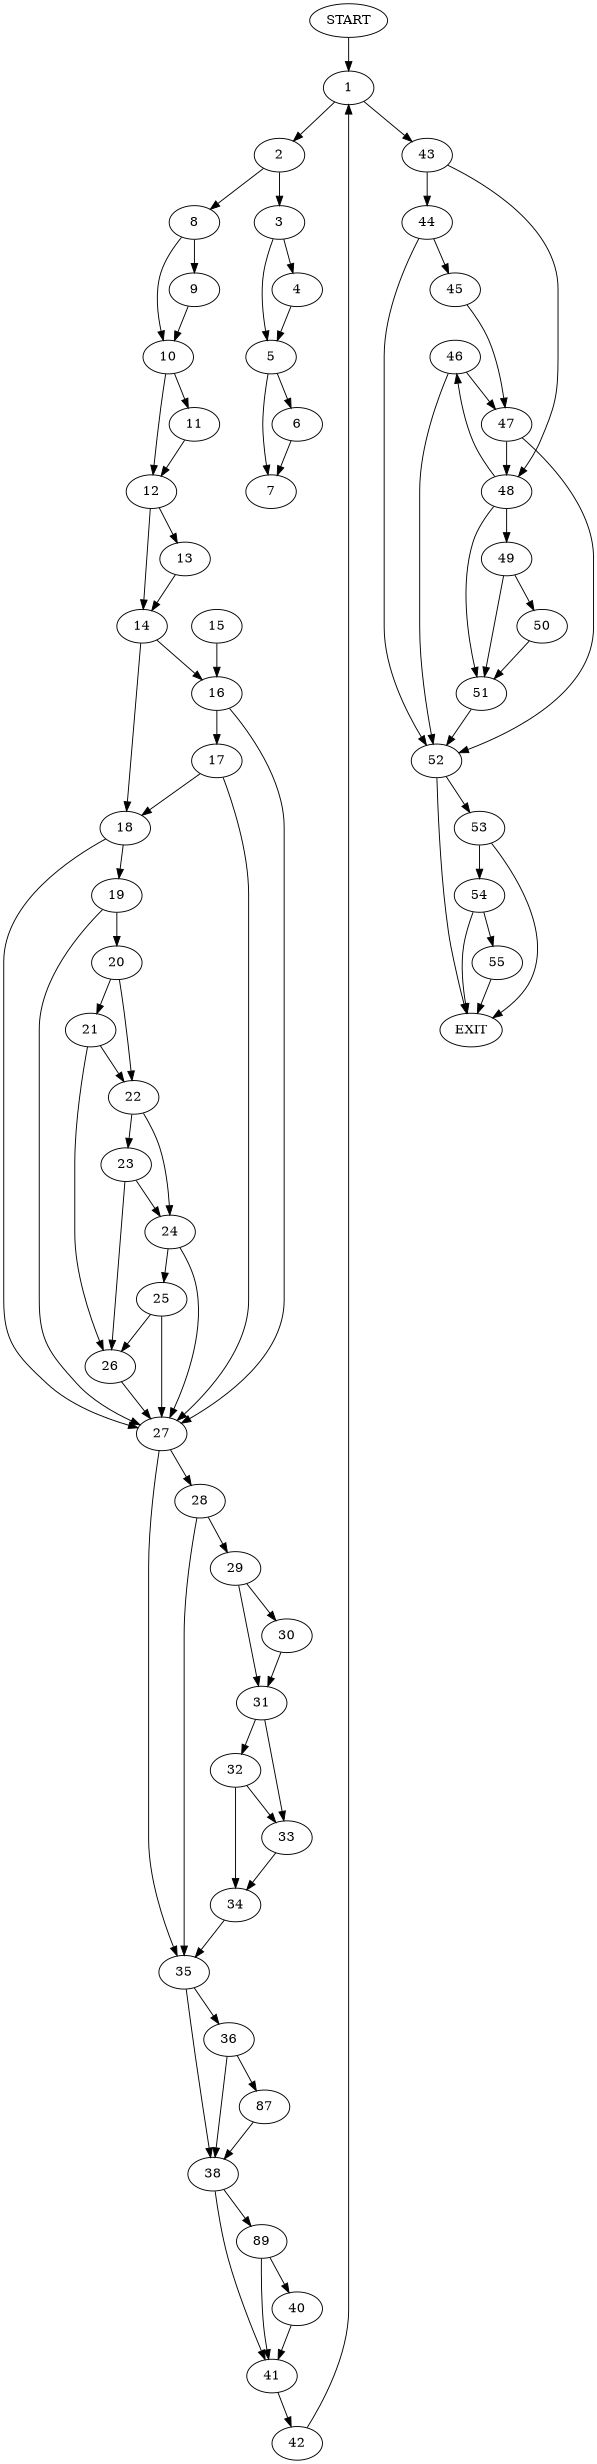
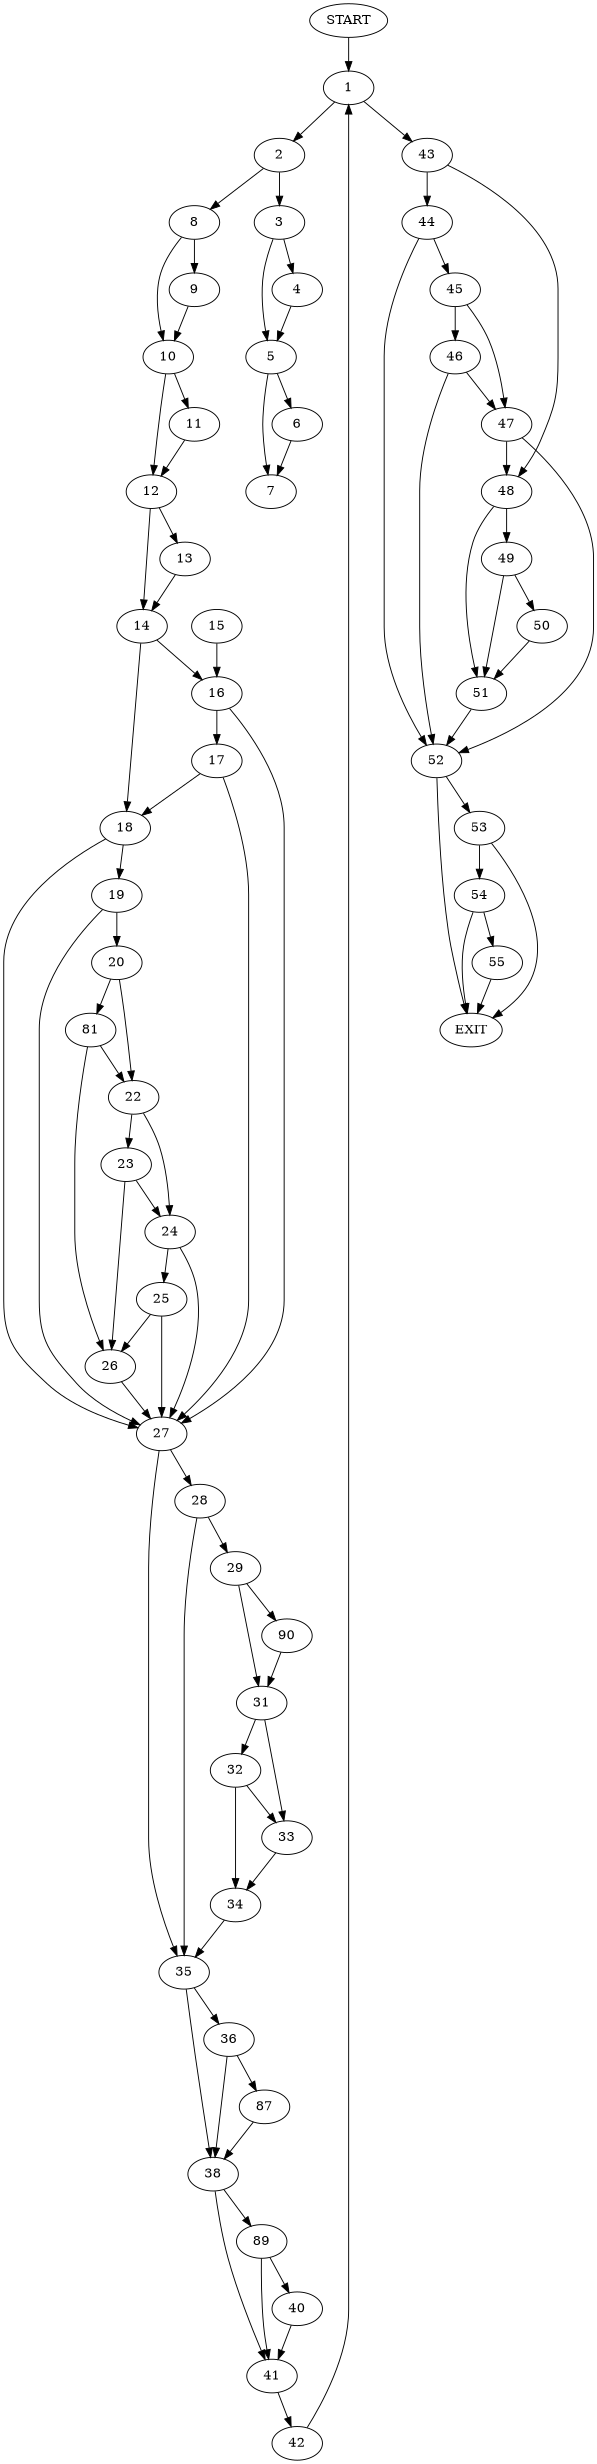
edge "48" -> "46": now "45" -> "46"
node "21": label "21" -> "81"
node "30": label "30" -> "90"
